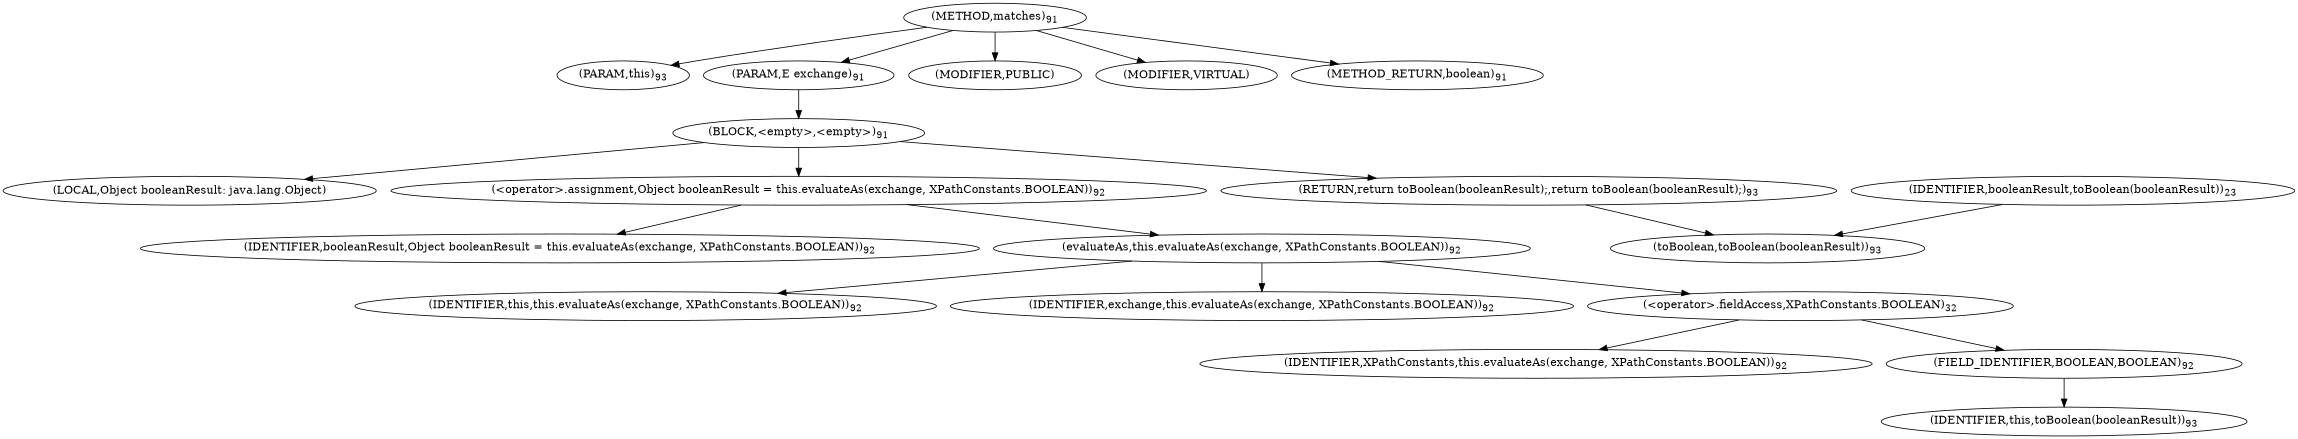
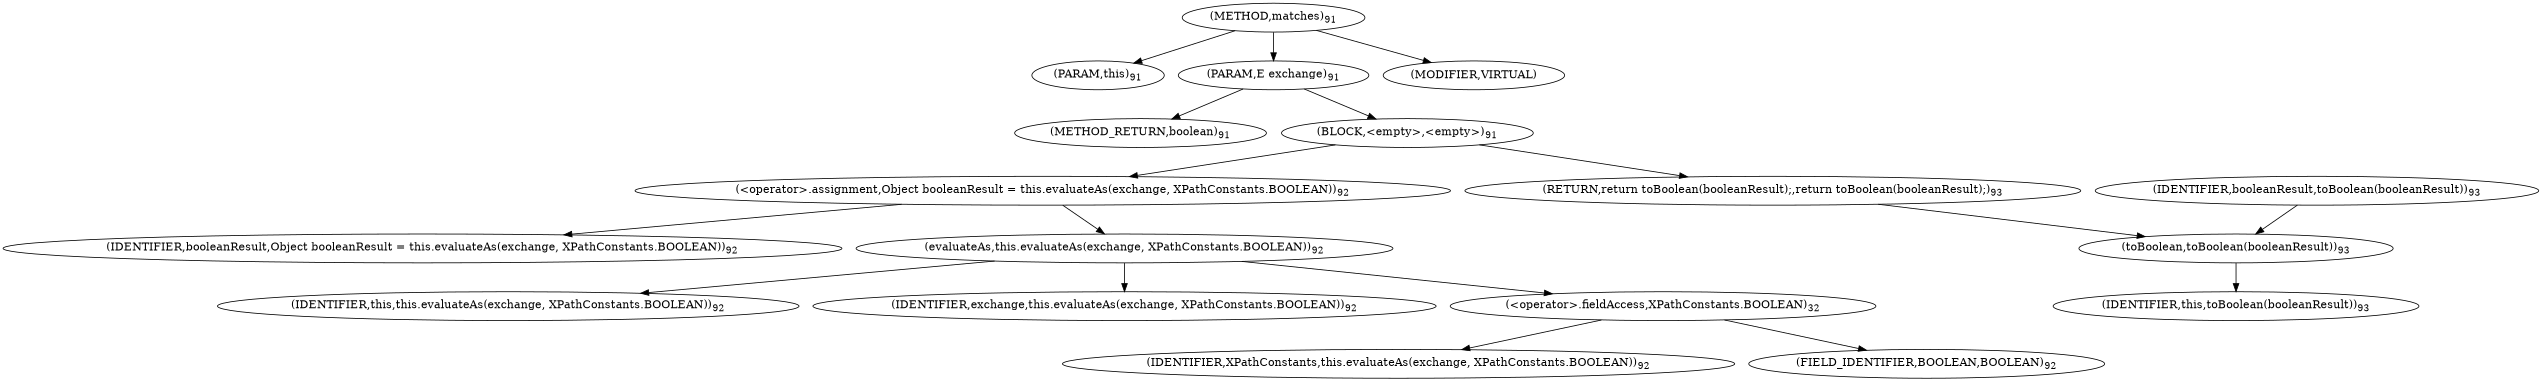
edge "(METHOD,matches)" -> "(METHOD_RETURN,boolean)": now "(PARAM,E exchange)" -> "(METHOD_RETURN,boolean)"
node "(PARAM,this)": text "93" -> "91"
node "(MODIFIER,PUBLIC)": removed
node "(IDENTIFIER,booleanResult,toBoolean(booleanResult))": text "23" -> "93"
node "(LOCAL,Object booleanResult: java.lang.Object)": removed
edge "(FIELD_IDENTIFIER,BOOLEAN,BOOLEAN)" -> "(IDENTIFIER,this,toBoolean(booleanResult))": now "(toBoolean,toBoolean(booleanResult))" -> "(IDENTIFIER,this,toBoolean(booleanResult))"
